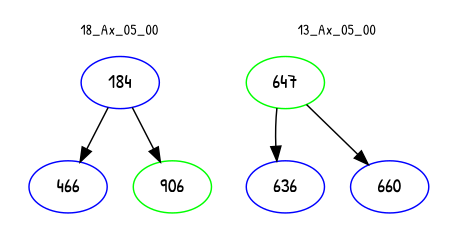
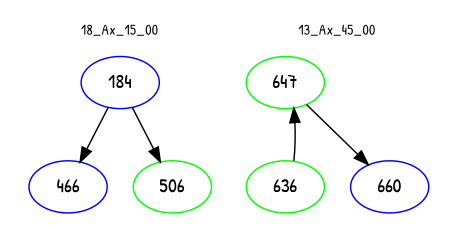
cluster "18_Ax_05_00": label "18_Ax_05_00" -> "18_Ax_15_00"
cluster "13_Ax_05_00": label "13_Ax_05_00" -> "13_Ax_45_00"
edge "647" -> "636": reversed
node "906": label "906" -> "506"
node "636": color blue -> green
